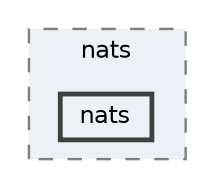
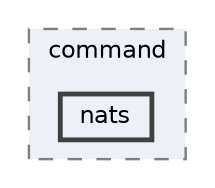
cluster "nats": label "nats" -> "command"
